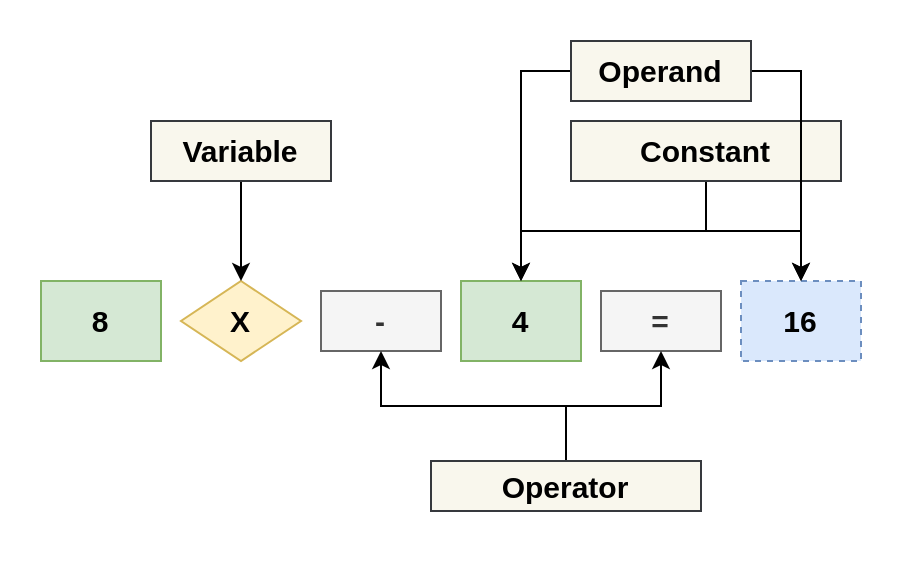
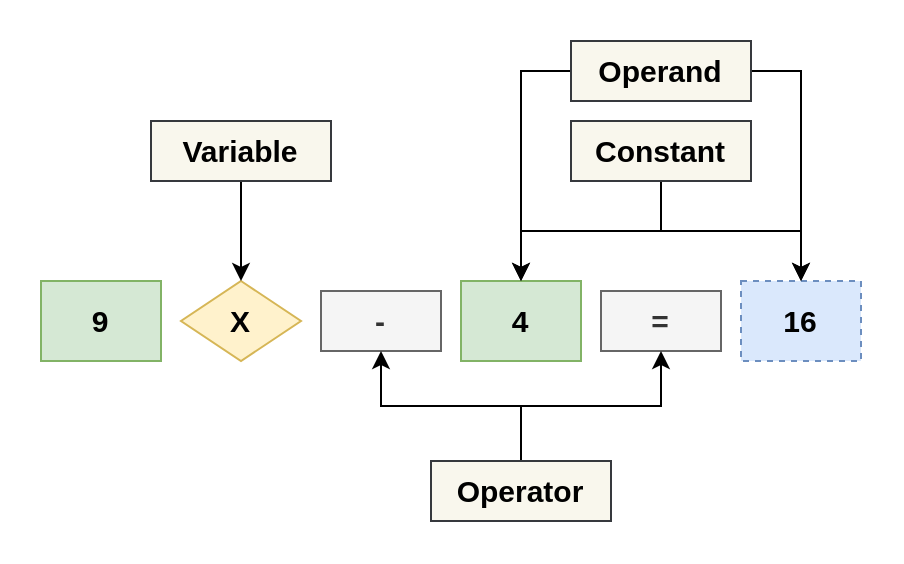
node "Constant": size 270x60 -> 180x60
node "8": label "8" -> "9"
node "Operator": size 270x50 -> 180x60
